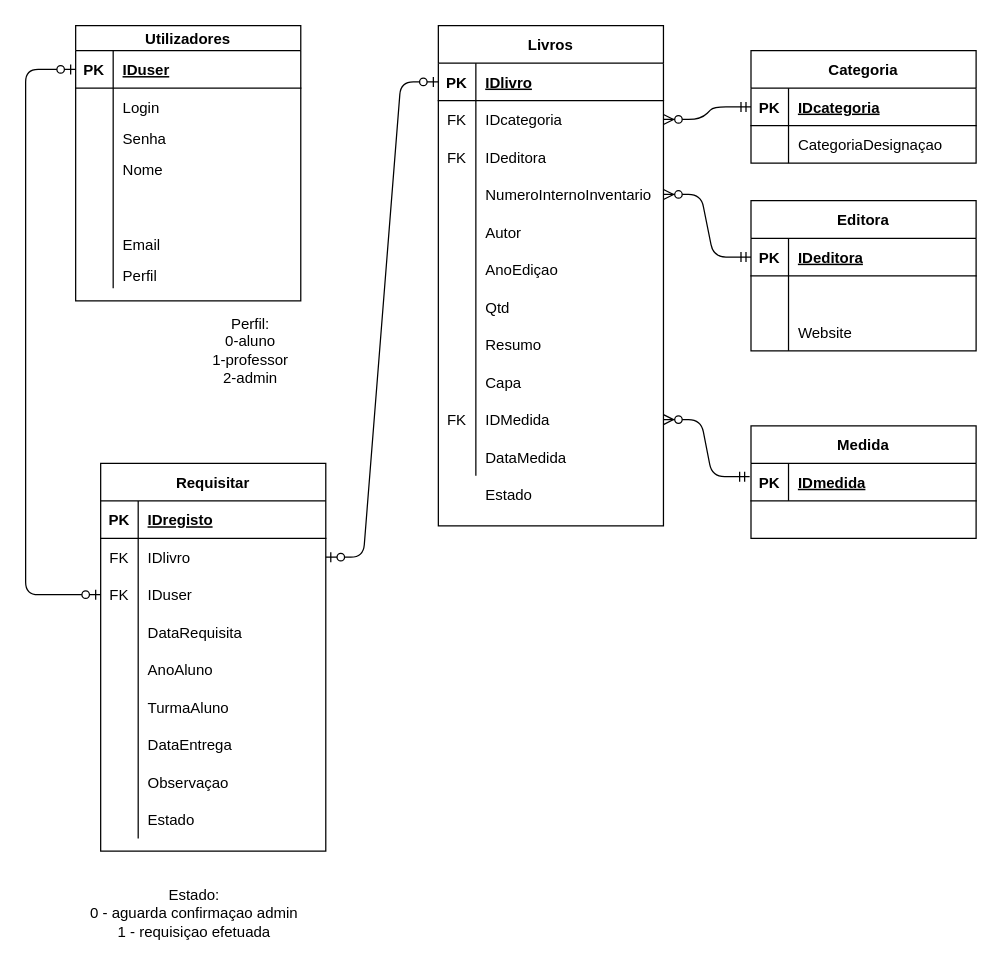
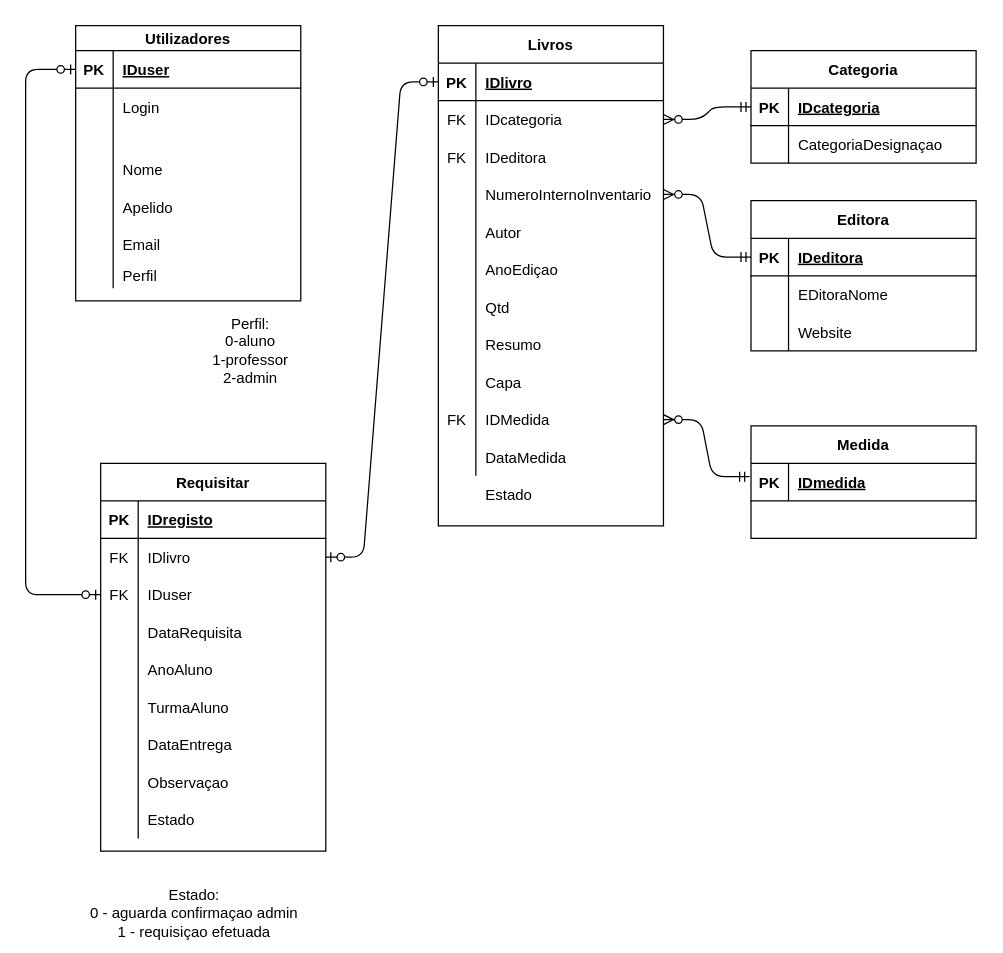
node "Senha": removed
node "Apelido": added
node "EDitoraNome": added
